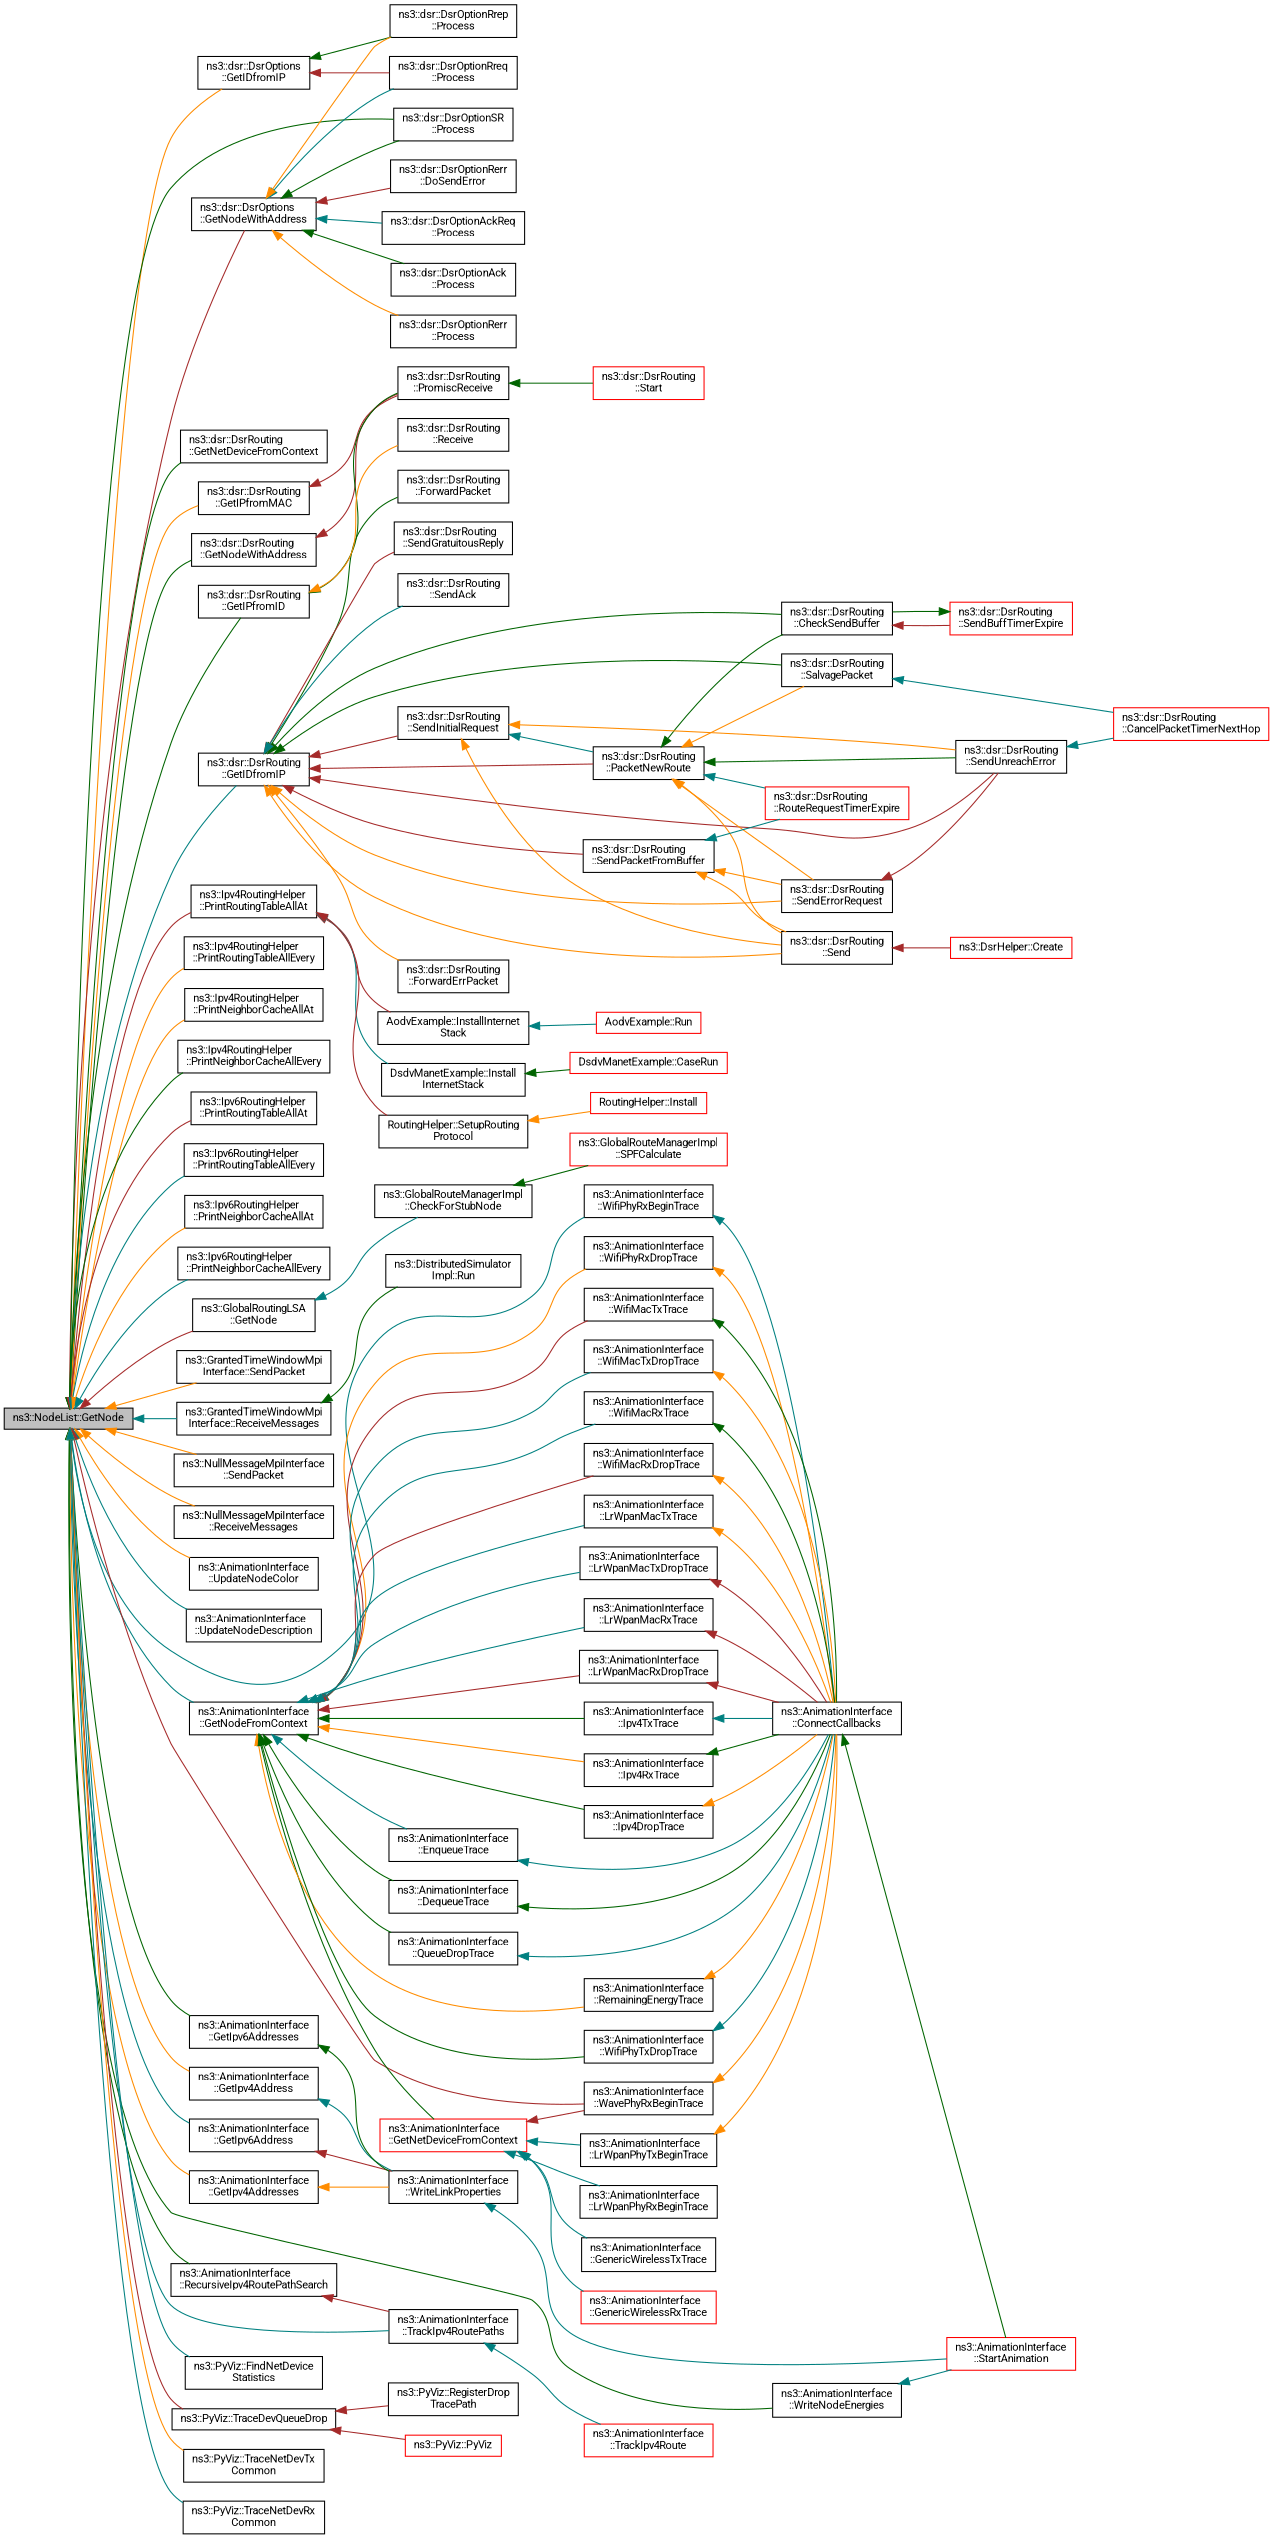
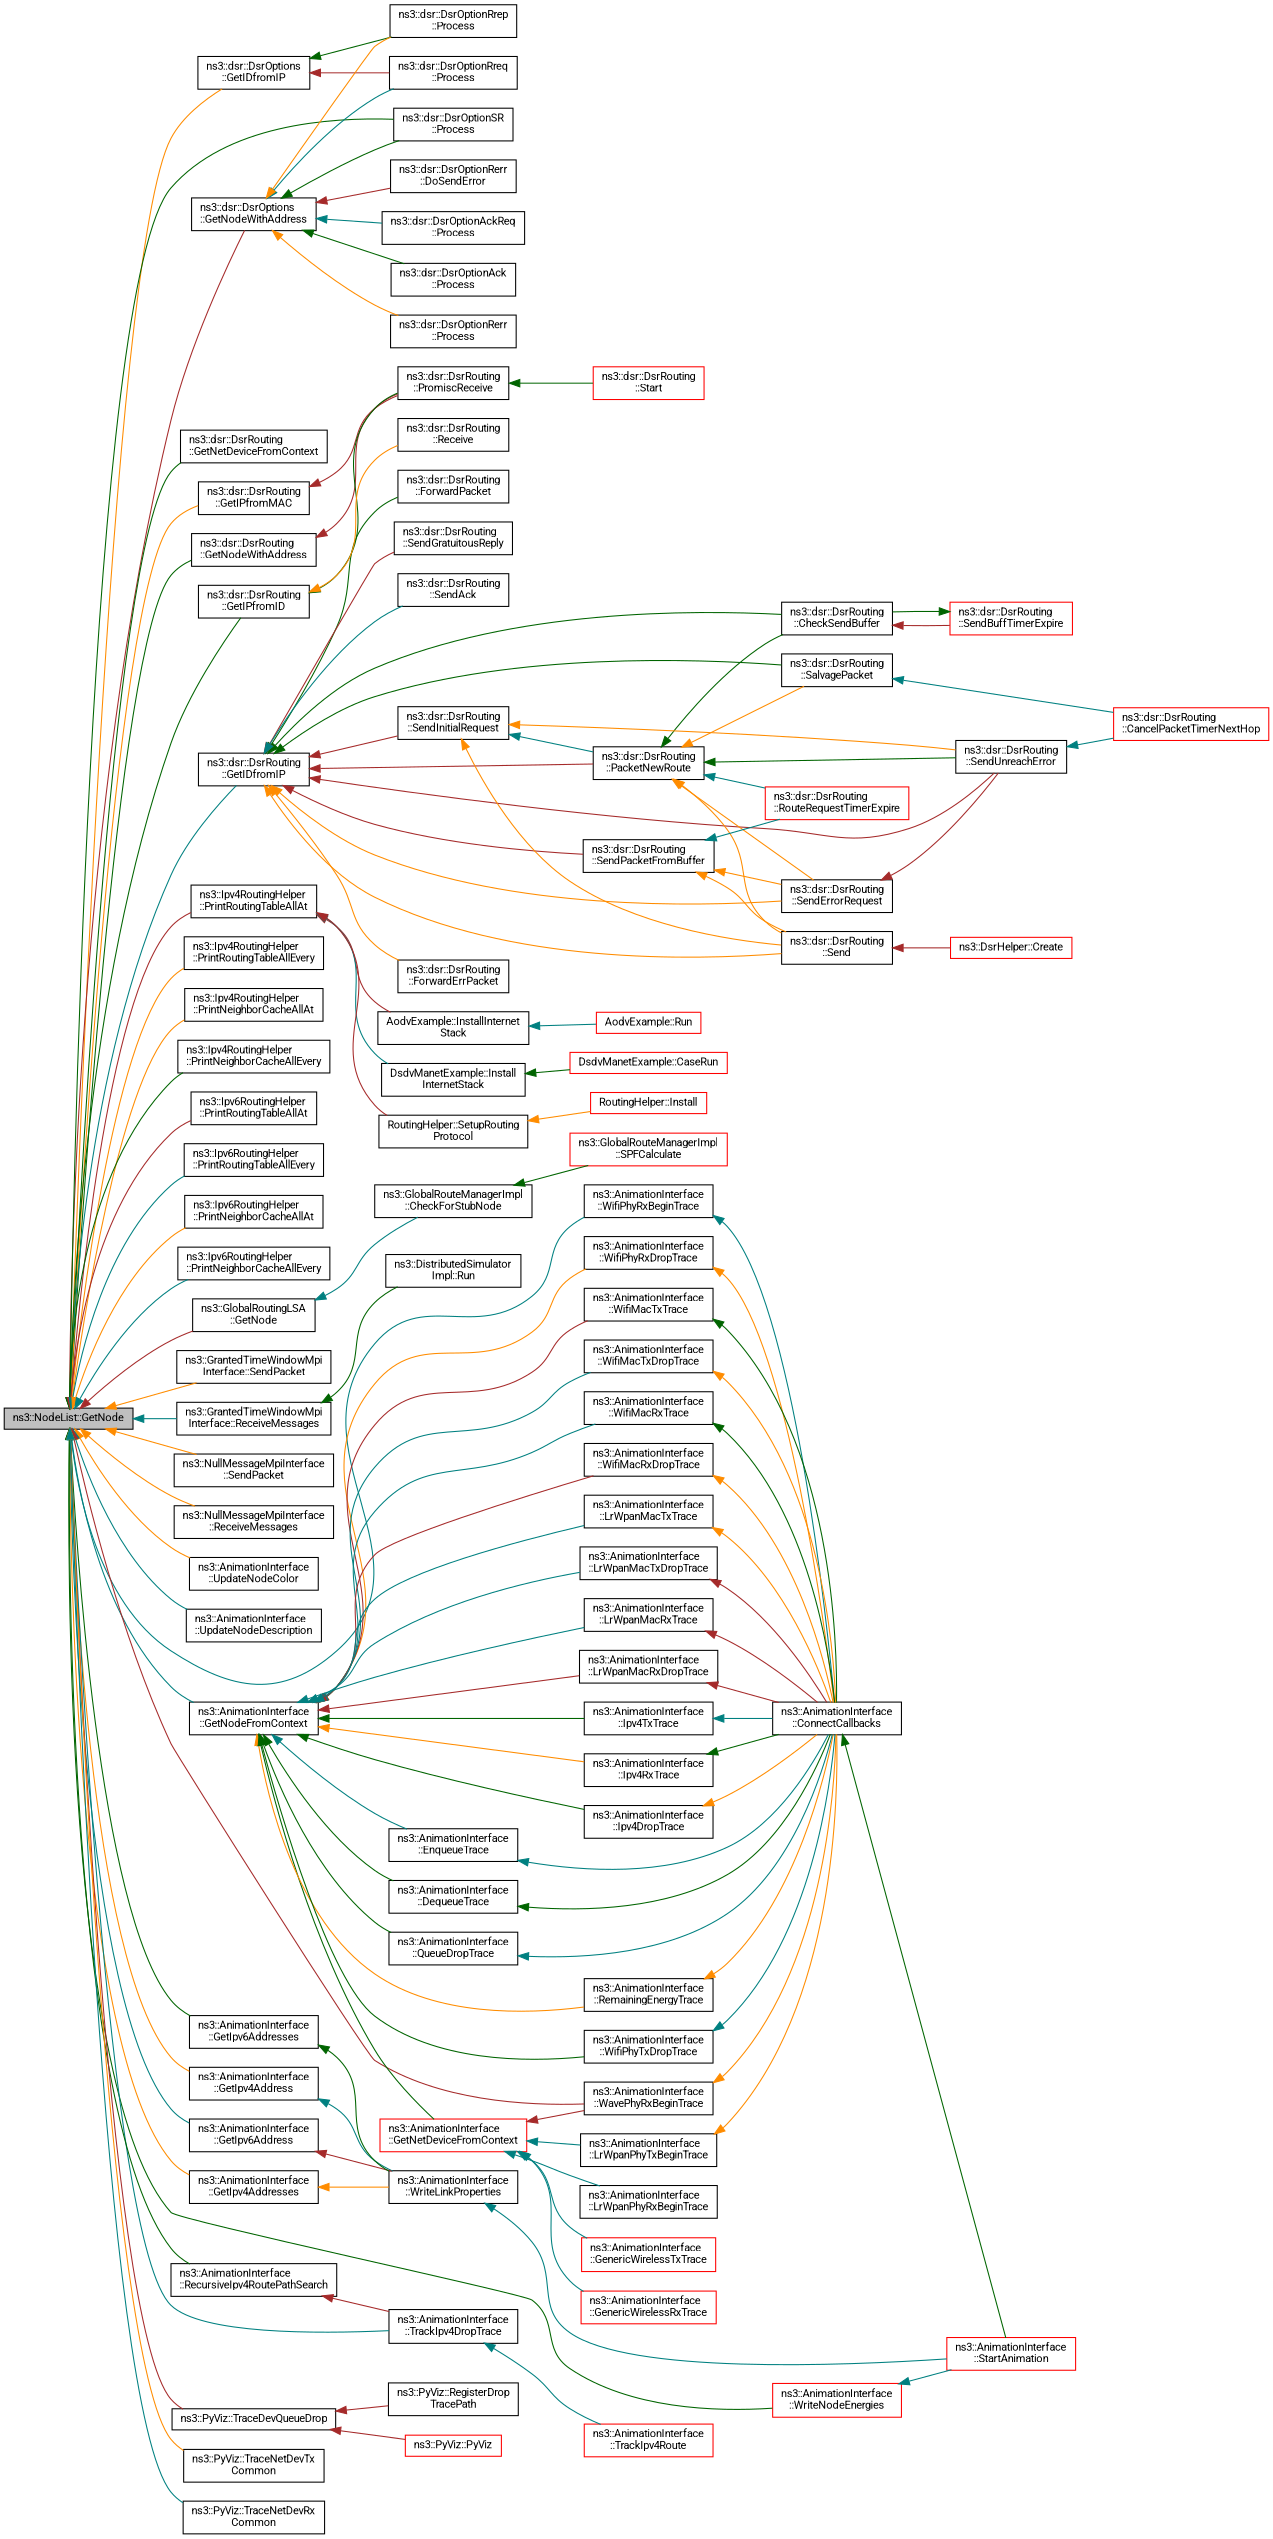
node "ns3::AnimationInterface ::GenericWirelessTxTrace": color black -> red
node "ns3::AnimationInterface ::TrackIpv4RoutePaths": label "ns3::AnimationInterface ::TrackIpv4RoutePaths" -> "ns3::AnimationInterface ::TrackIpv4DropTrace"
node "ns3::PyViz::FindNetDevice Statistics": removed
node "ns3::AnimationInterface ::WriteNodeEnergies": color black -> red
